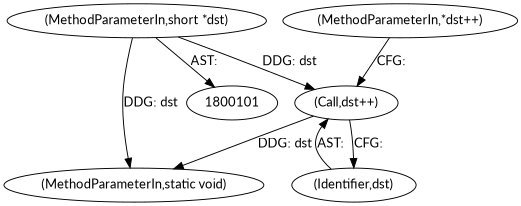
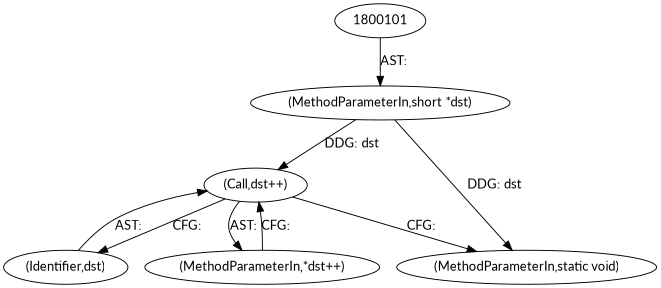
edge "(MethodParameterIn,short *dst)" -> "1800101": reversed
edge "(Call,dst++)" -> "(MethodParameterIn,static void)": label "DDG: dst" -> "CFG: "
edge "(Call,dst++)" -> "(MethodParameterIn,*dst++)": added, label "AST:"
